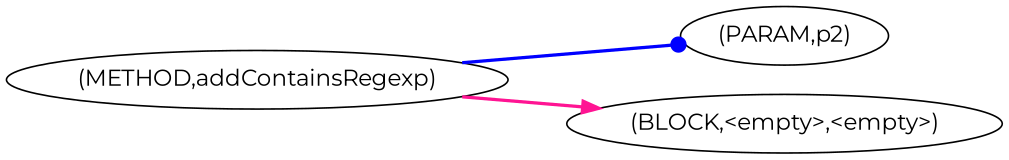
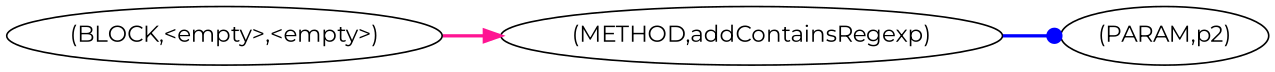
edge "(METHOD,addContainsRegexp)" -> "(BLOCK,<empty>,<empty>)": reversed
